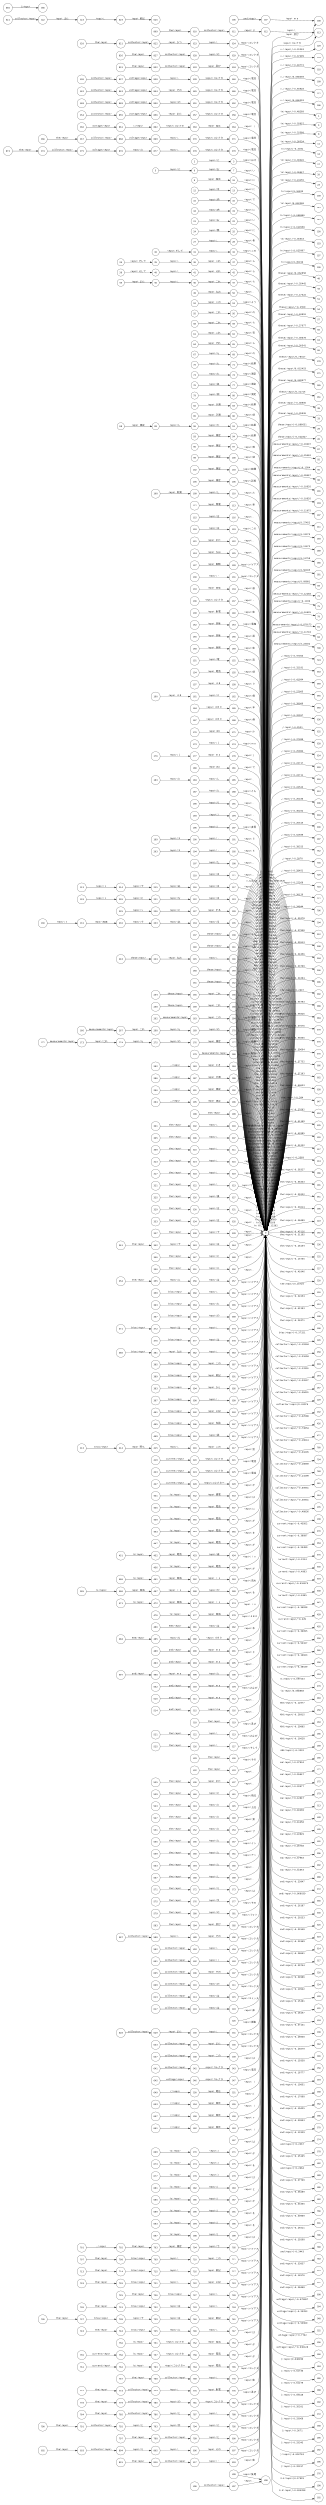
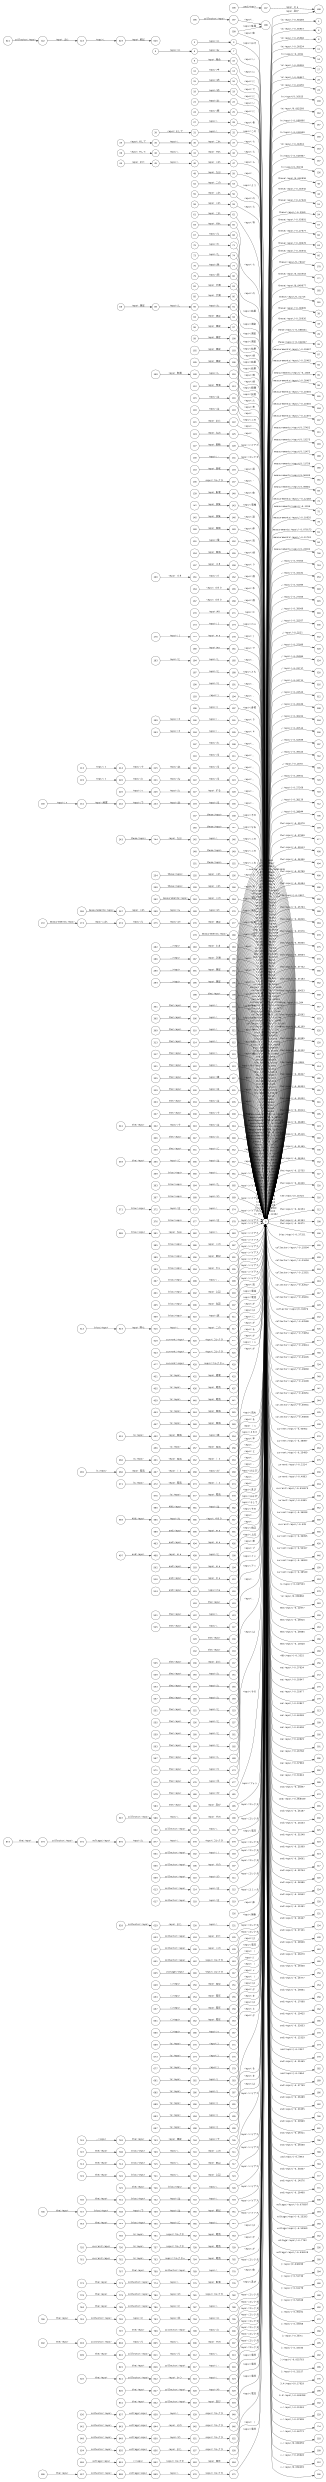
edge "0" -> "813": reversed
edge "666" -> "667": added, label "<eps>:ｖ"
